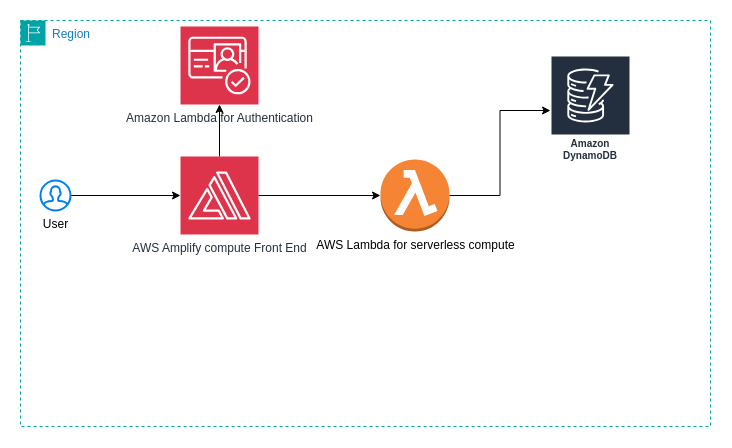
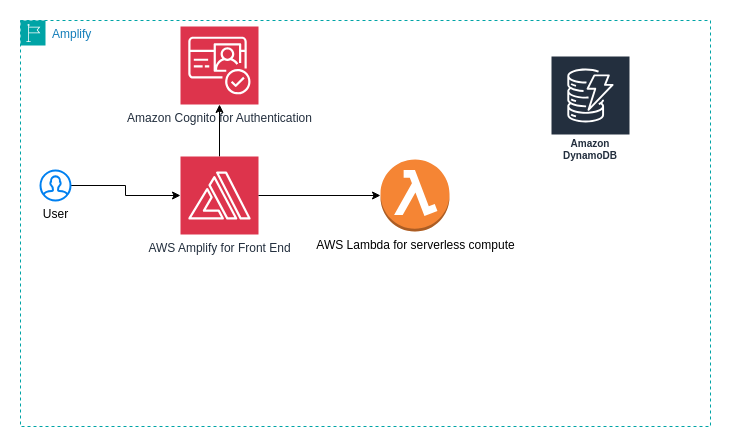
node "Region": label "Region" -> "Amplify"
node "Amazon Lambda for Authentication": label "Amazon Lambda for Authentication" -> "Amazon Cognito for Authentication"
edge "AWS Lambda for serverless compute" -> "Amazon DynamoDB": removed
node "User": moved (56, 196) -> (56, 186)
node "AWS Amplify compute Front End": label "AWS Amplify compute Front End" -> "AWS Amplify for Front End"
